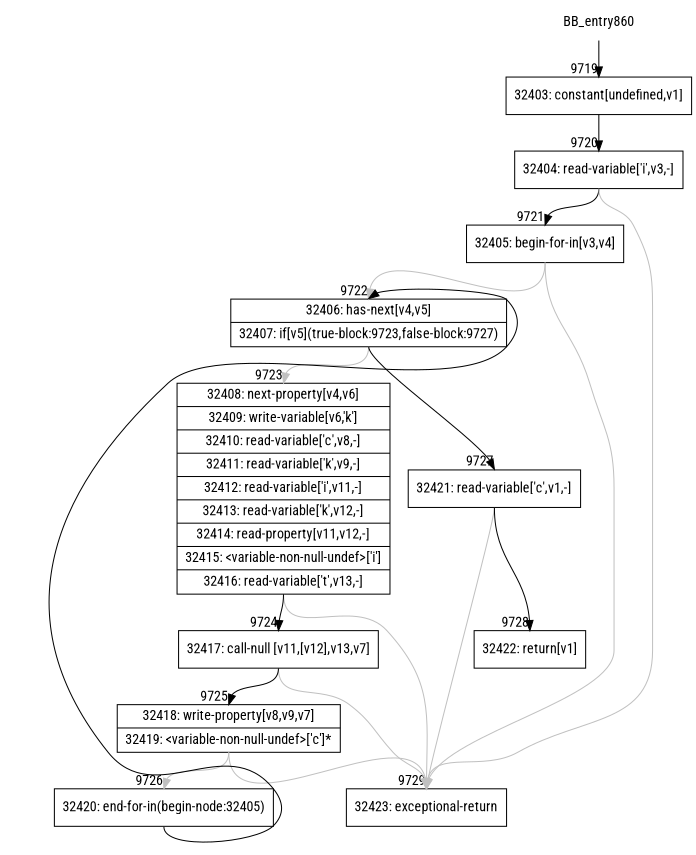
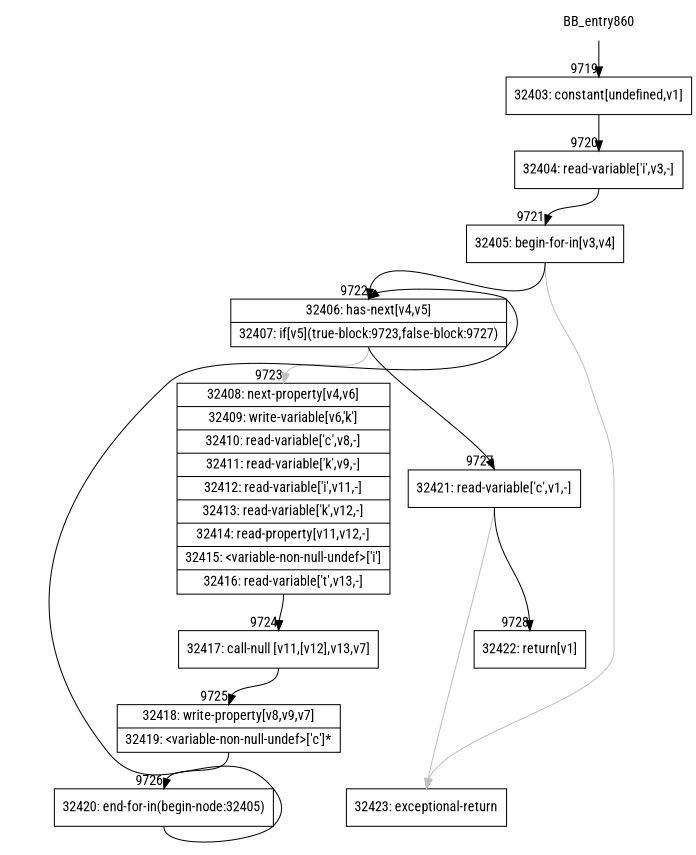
edge "32405: begin-for-in[v3,v4]" -> "32406: has-next[v4,v5]": color gray -> black
edge "32404: read-variable['i',v3,-]" -> "32423: exceptional-return": removed
edge "32408: next-property[v4,v6]" -> "32423: exceptional-return": removed
edge "32417: call-null [v11,[v12],v13,v7]" -> "32423: exceptional-return": removed
edge "32418: write-property[v8,v9,v7]" -> "32420: end-for-in(begin-node:32405)": color gray -> black
edge "32418: write-property[v8,v9,v7]" -> "32423: exceptional-return": removed
